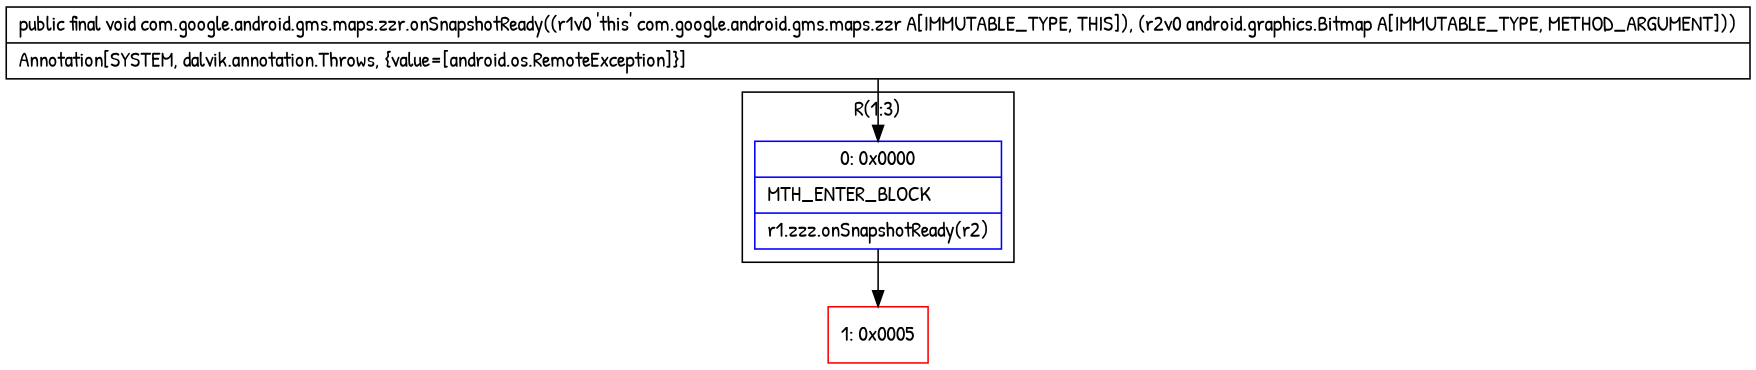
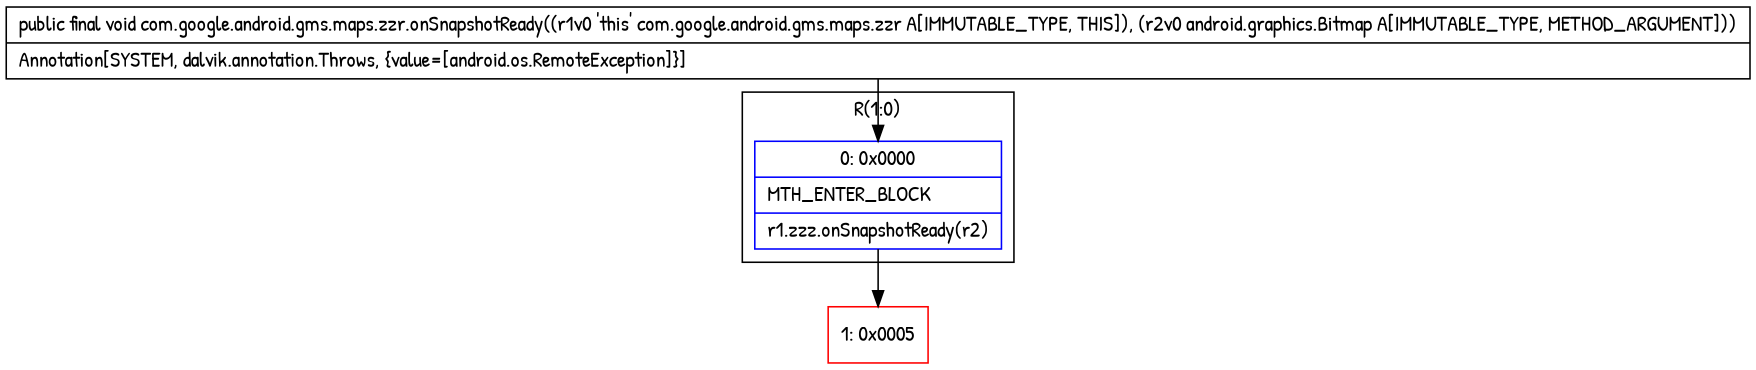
cluster "R(1:3)": label "R(1:3)" -> "R(1:0)"
